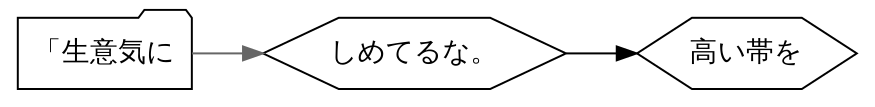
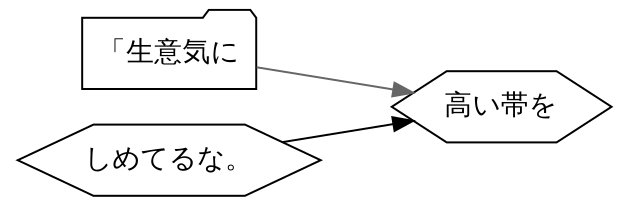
edge "「生意気に" -> "しめてるな。": now "「生意気に" -> "高い帯を"
